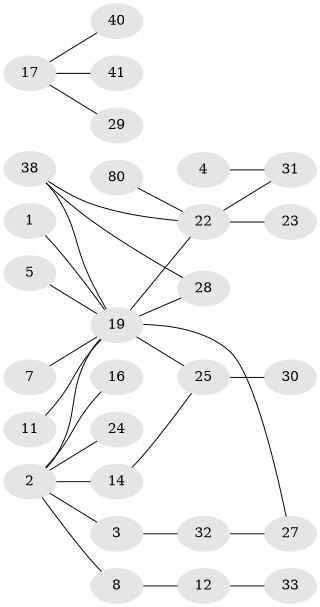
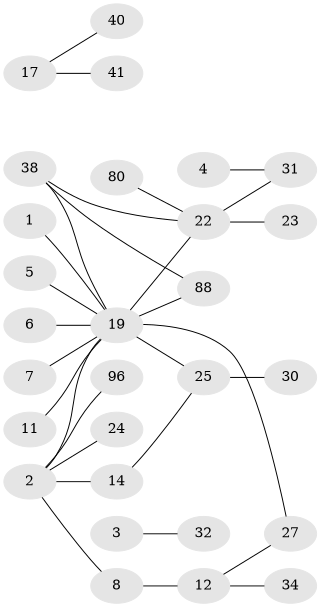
node "29": removed
node "28": label "28" -> "88"
node "6": added
node "16": label "16" -> "96"
edge "2" -- "3": removed
edge "32" -- "27": now "12" -- "27"
node "33": label "33" -> "34"
